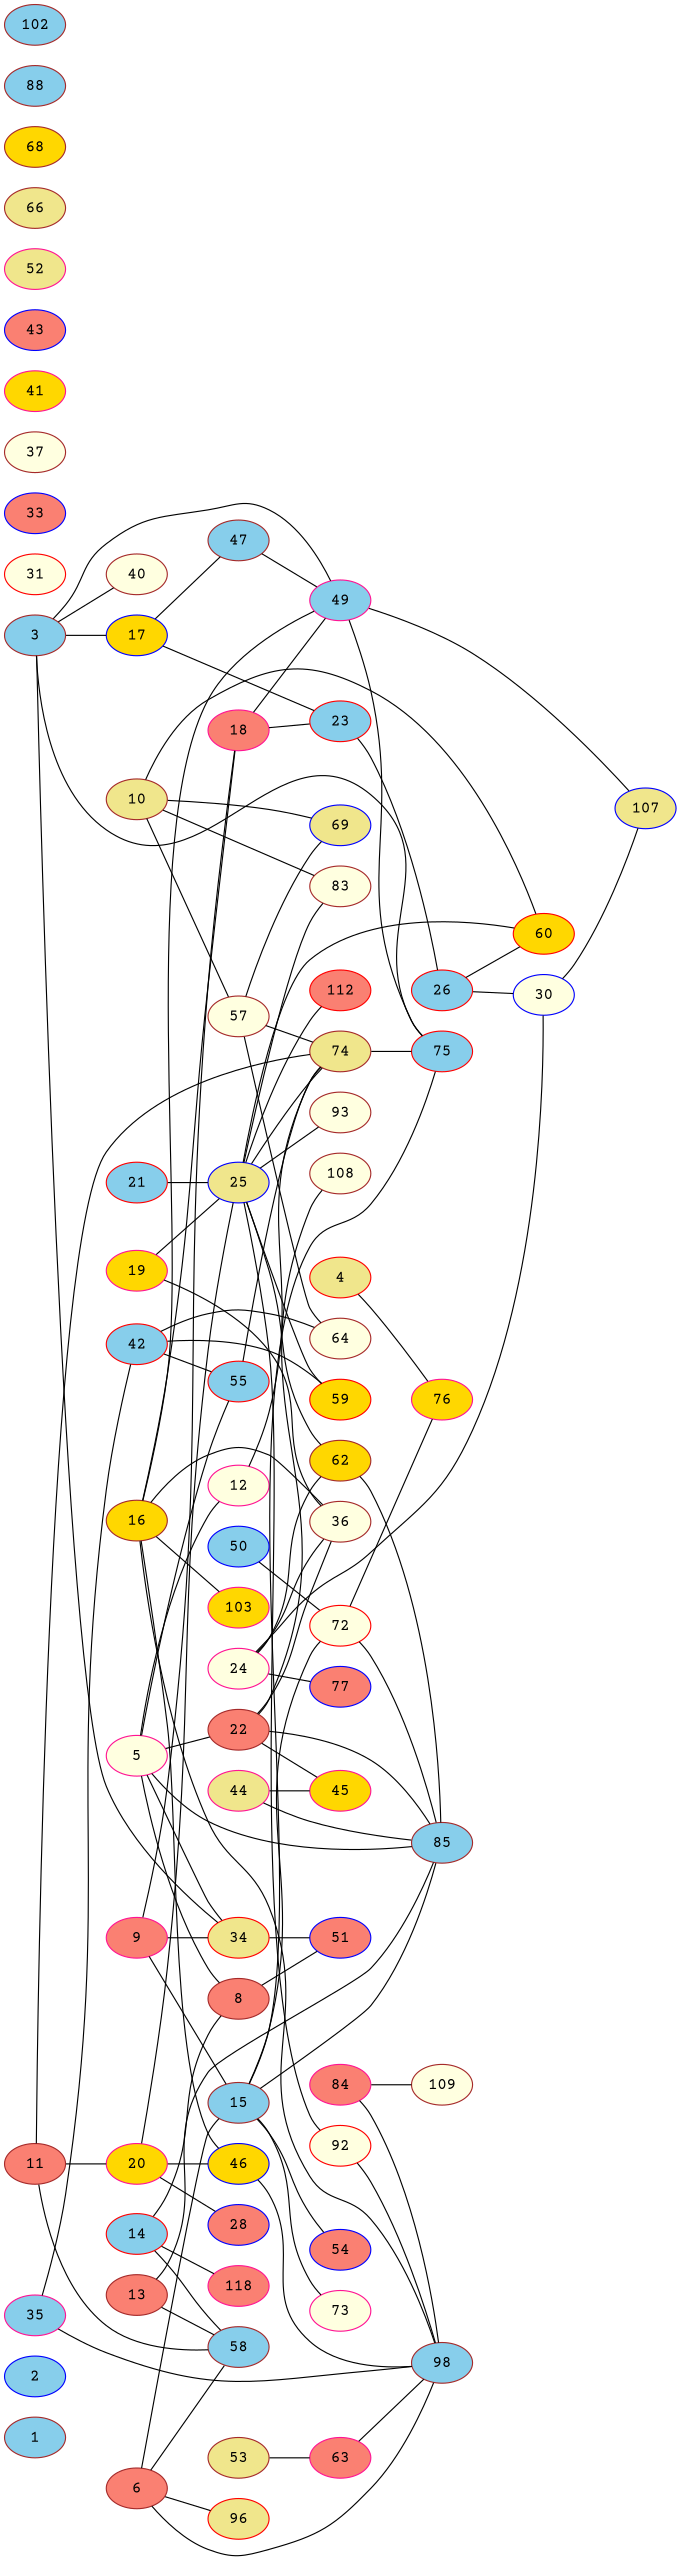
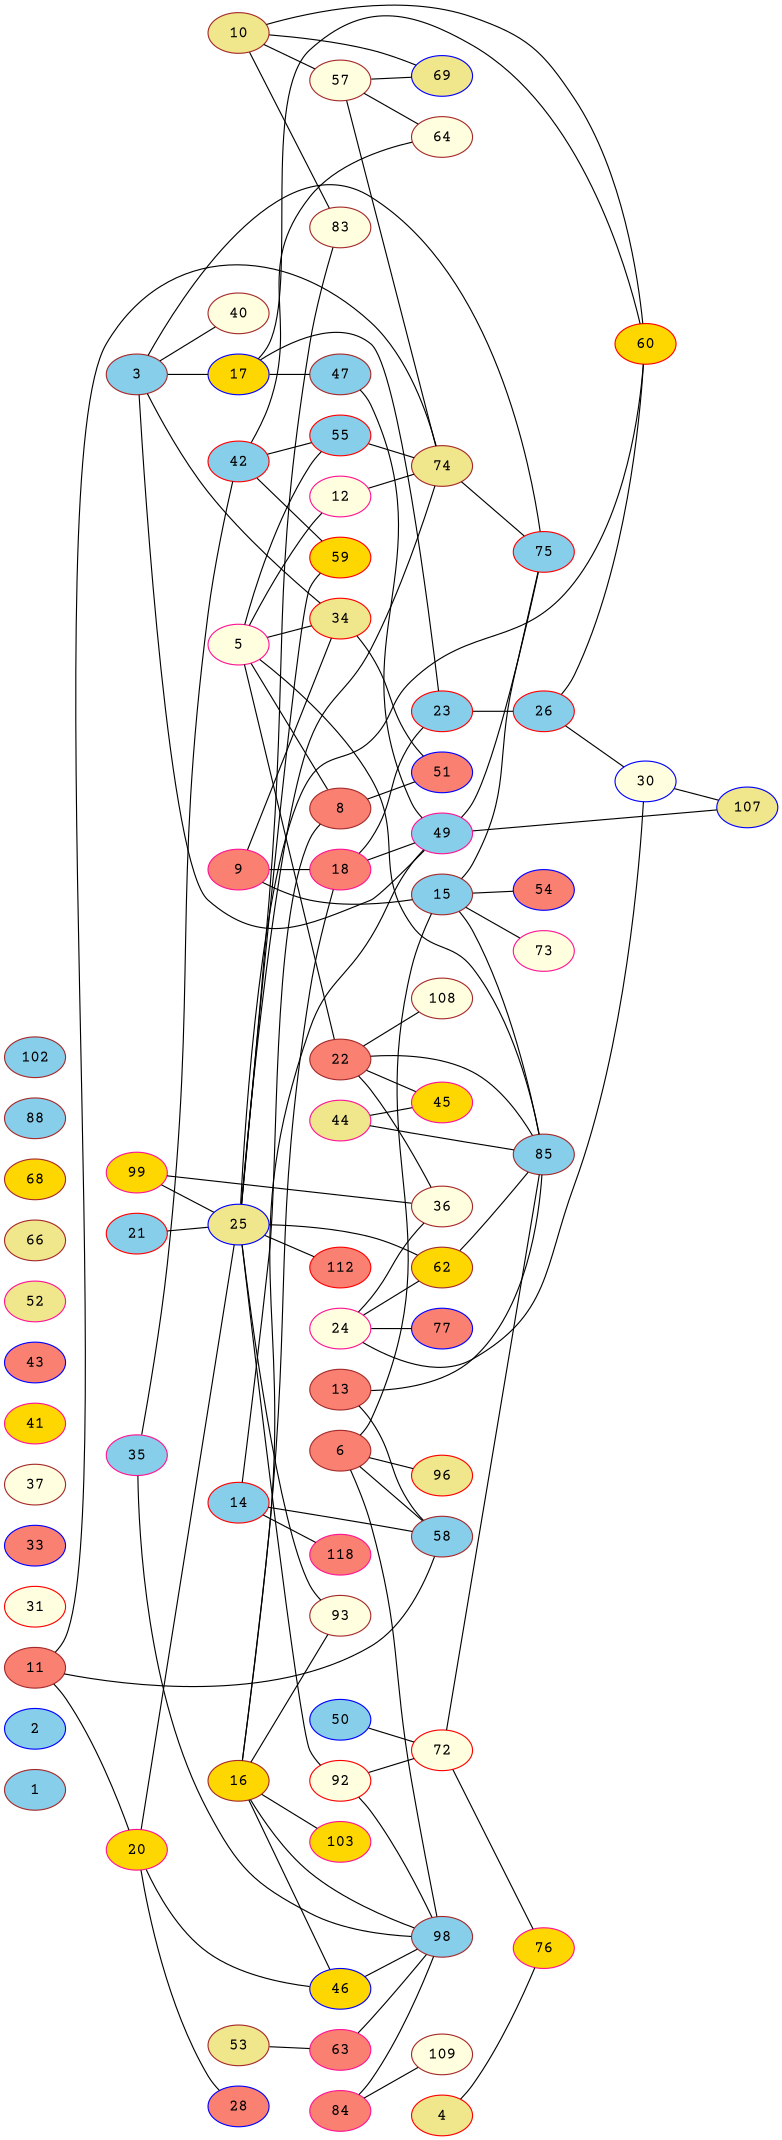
edge "60" -- "17": added
node "19": label "19" -> "99"
edge "16" -- "36": now "16" -- "93"
edge "72" -- "15": now "72" -- "92"
